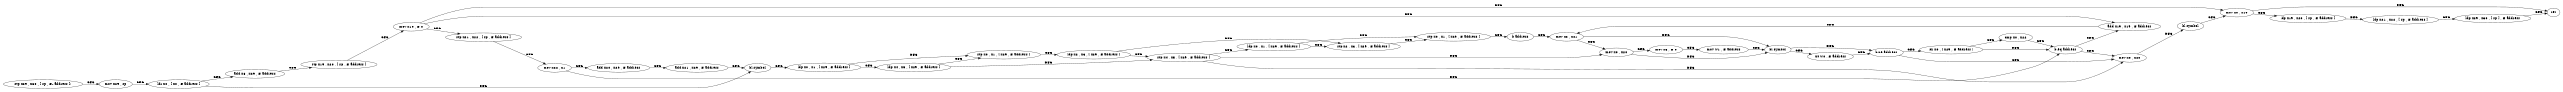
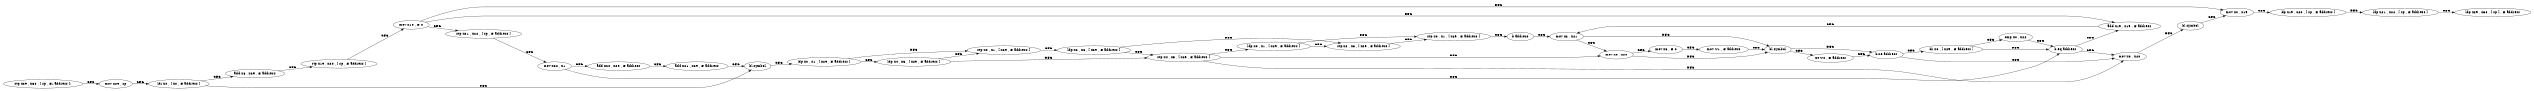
node "ret": removed
